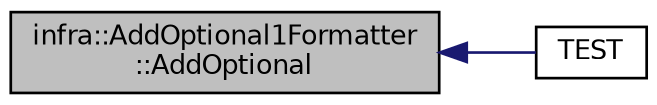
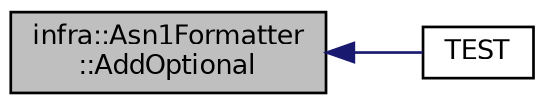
node "infra::AddOptional1Formatter ::AddOptional": label "infra::AddOptional1Formatter ::AddOptional" -> "infra::Asn1Formatter ::AddOptional"
